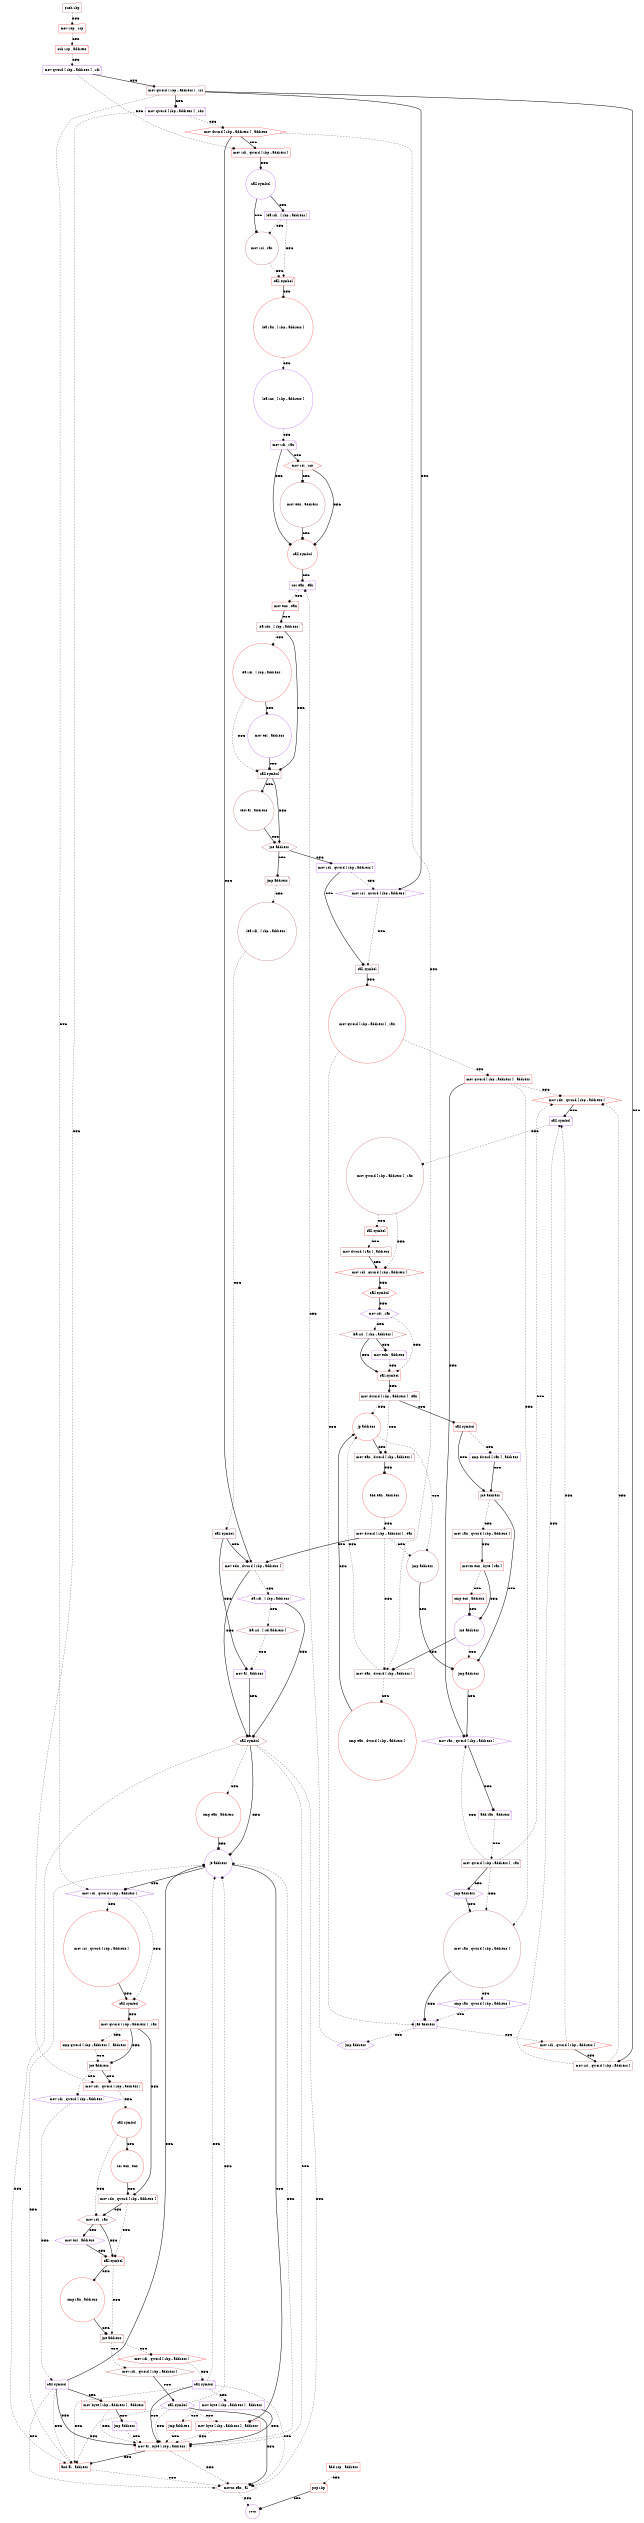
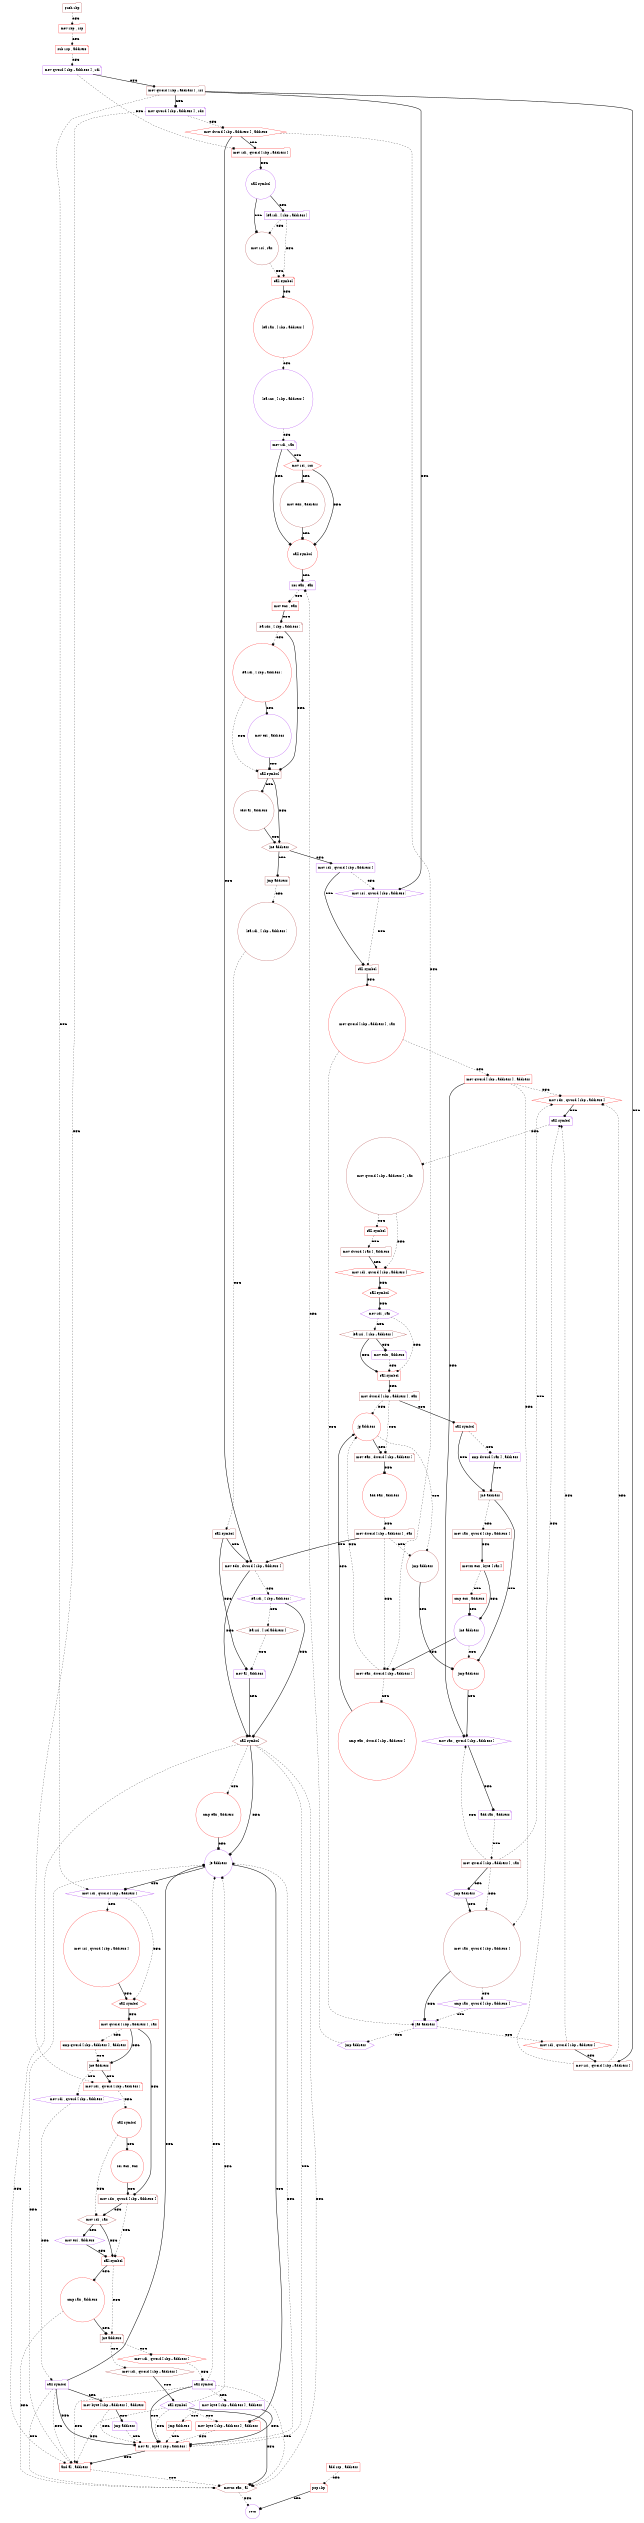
edge "push rbp" -> "mov rbp , rsp": label "DFG" -> "CFG"
edge "mov al , byte [ rbp - address ]" -> "movzx eax , al": now "cmp rax , address" -> "movzx eax , al"
